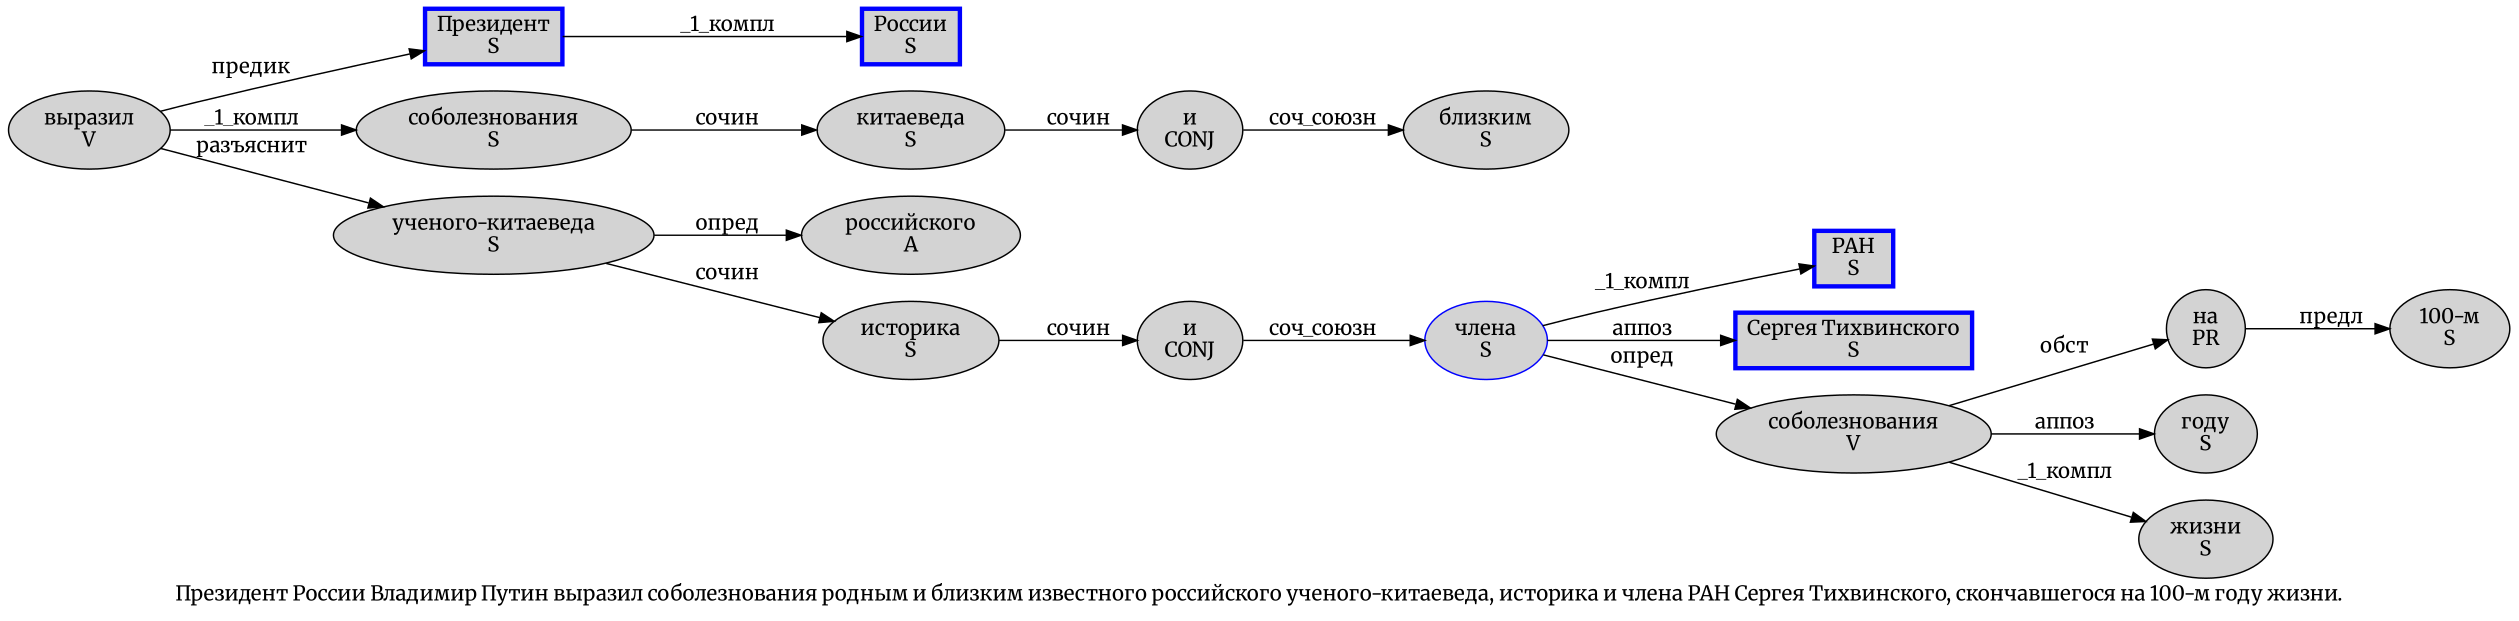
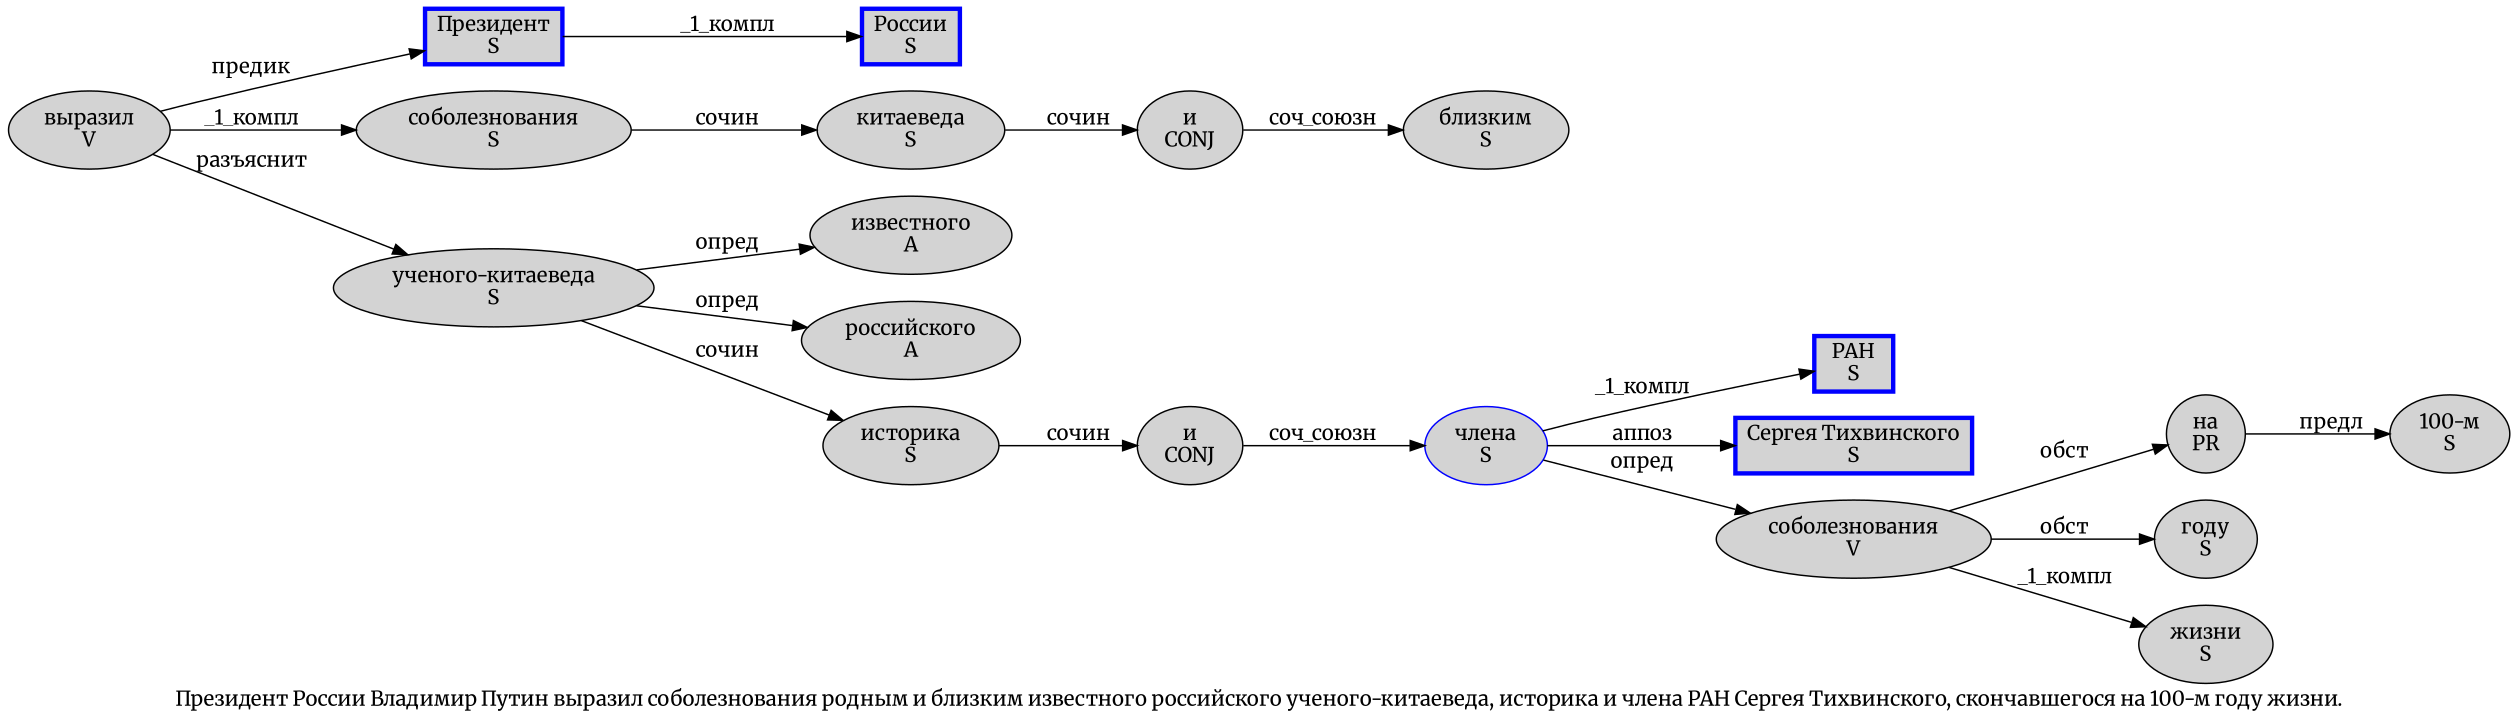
node "известного A": added
edge "соболезнования V" -> "году S": label "аппоз" -> "обст"
